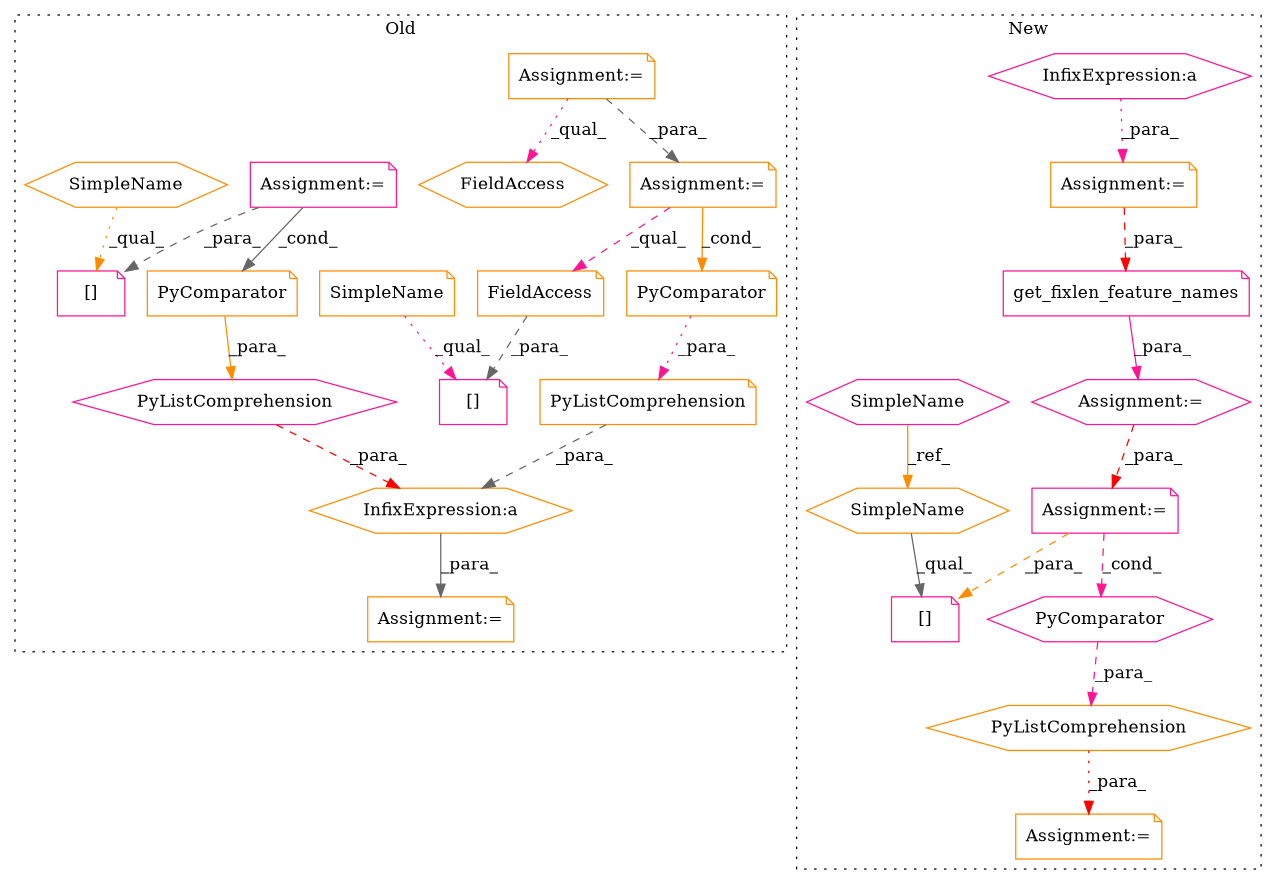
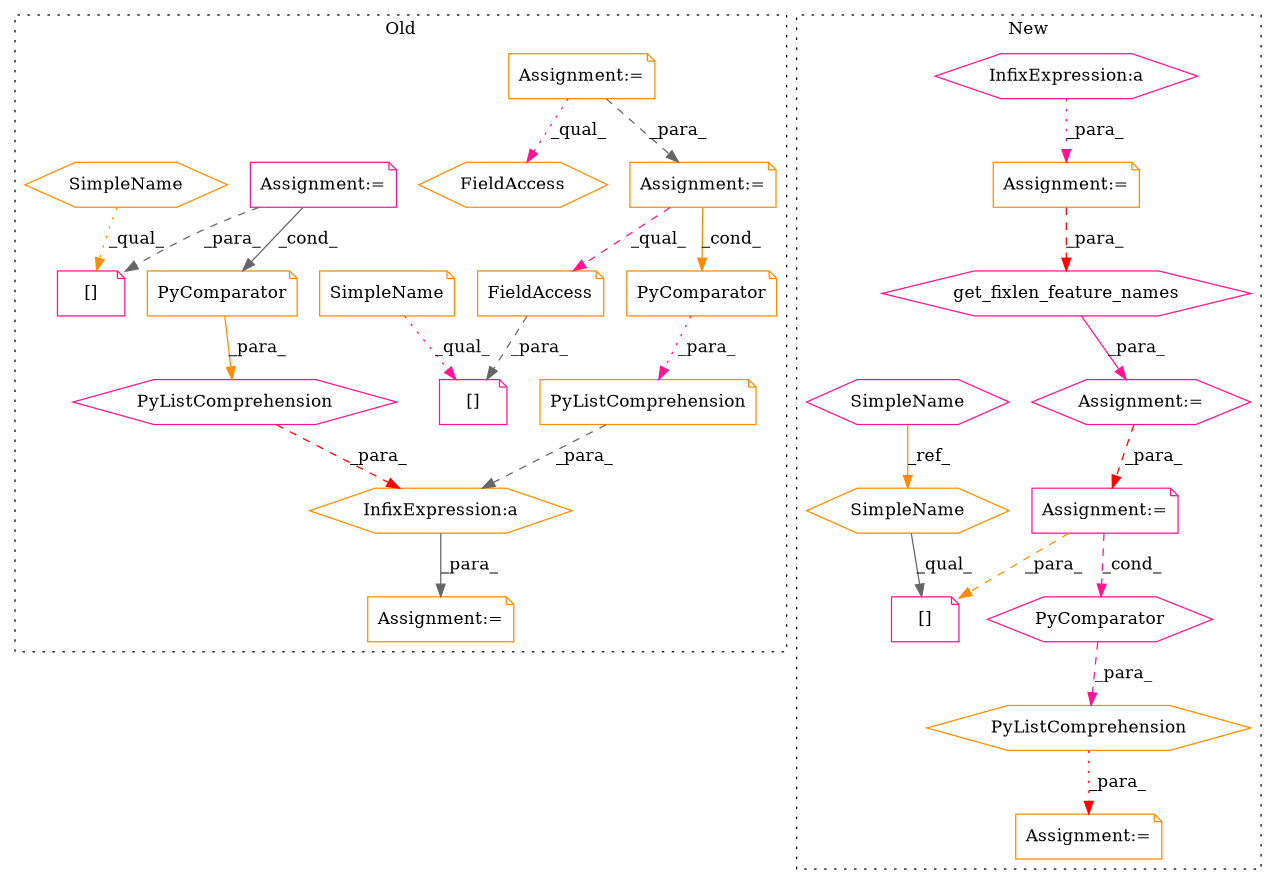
node "get_fixlen_feature_names": shape note -> hexagon
